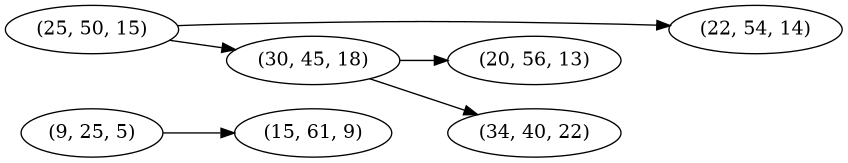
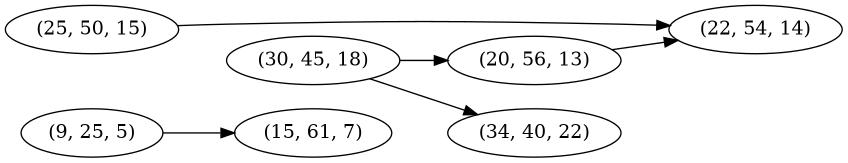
edge "(25, 50, 15)" -> "(30, 45, 18)": removed
edge "(20, 56, 13)" -> "(22, 54, 14)": added
node "(15, 61, 9)": label "(15, 61, 9)" -> "(15, 61, 7)"
